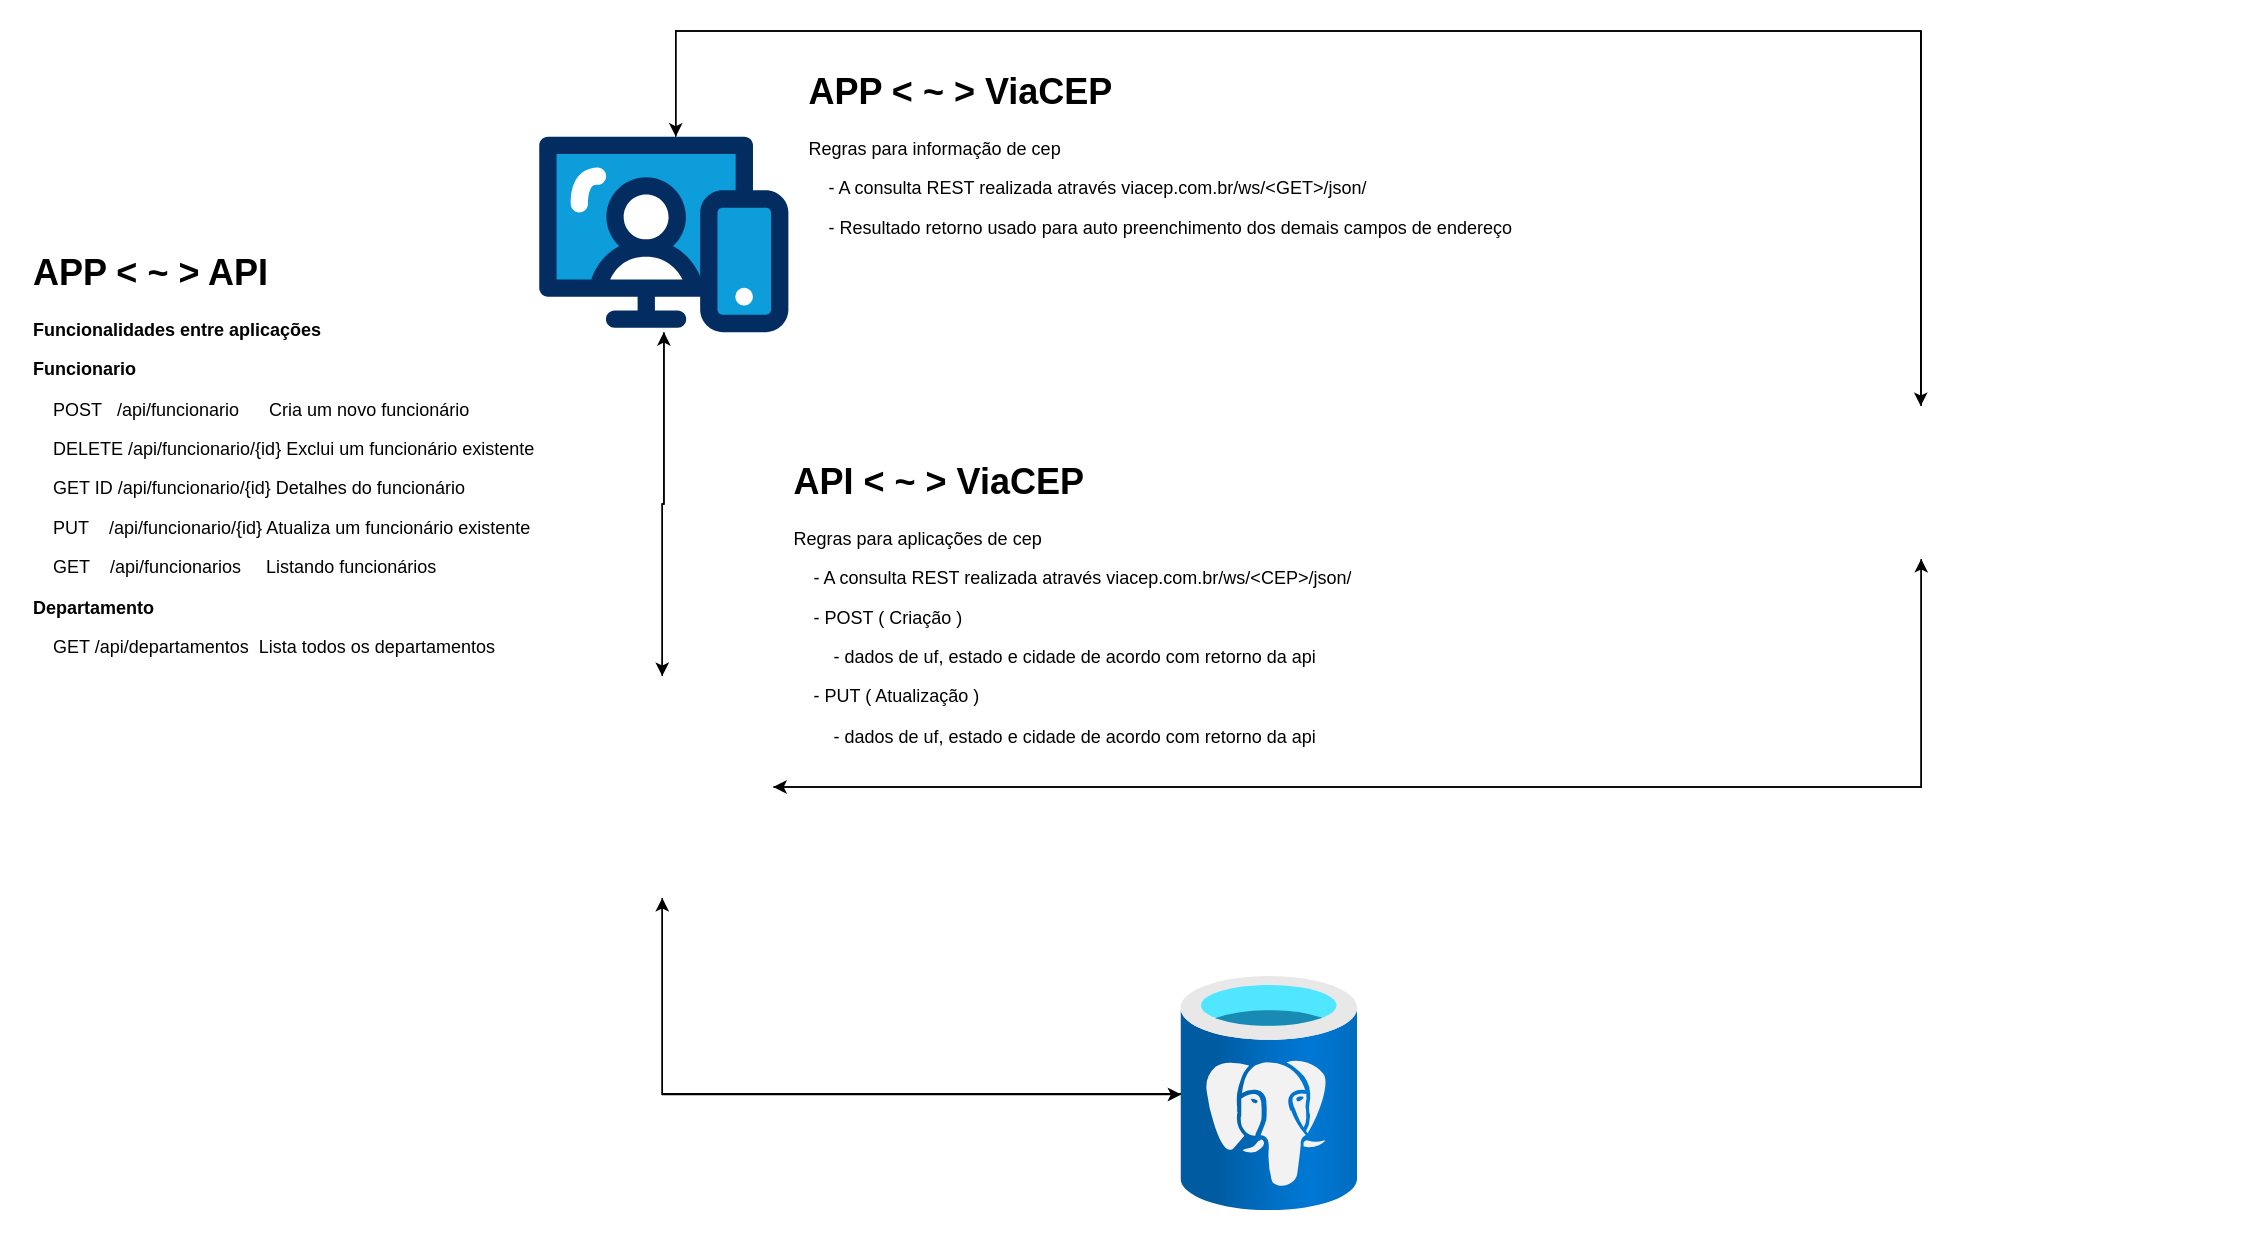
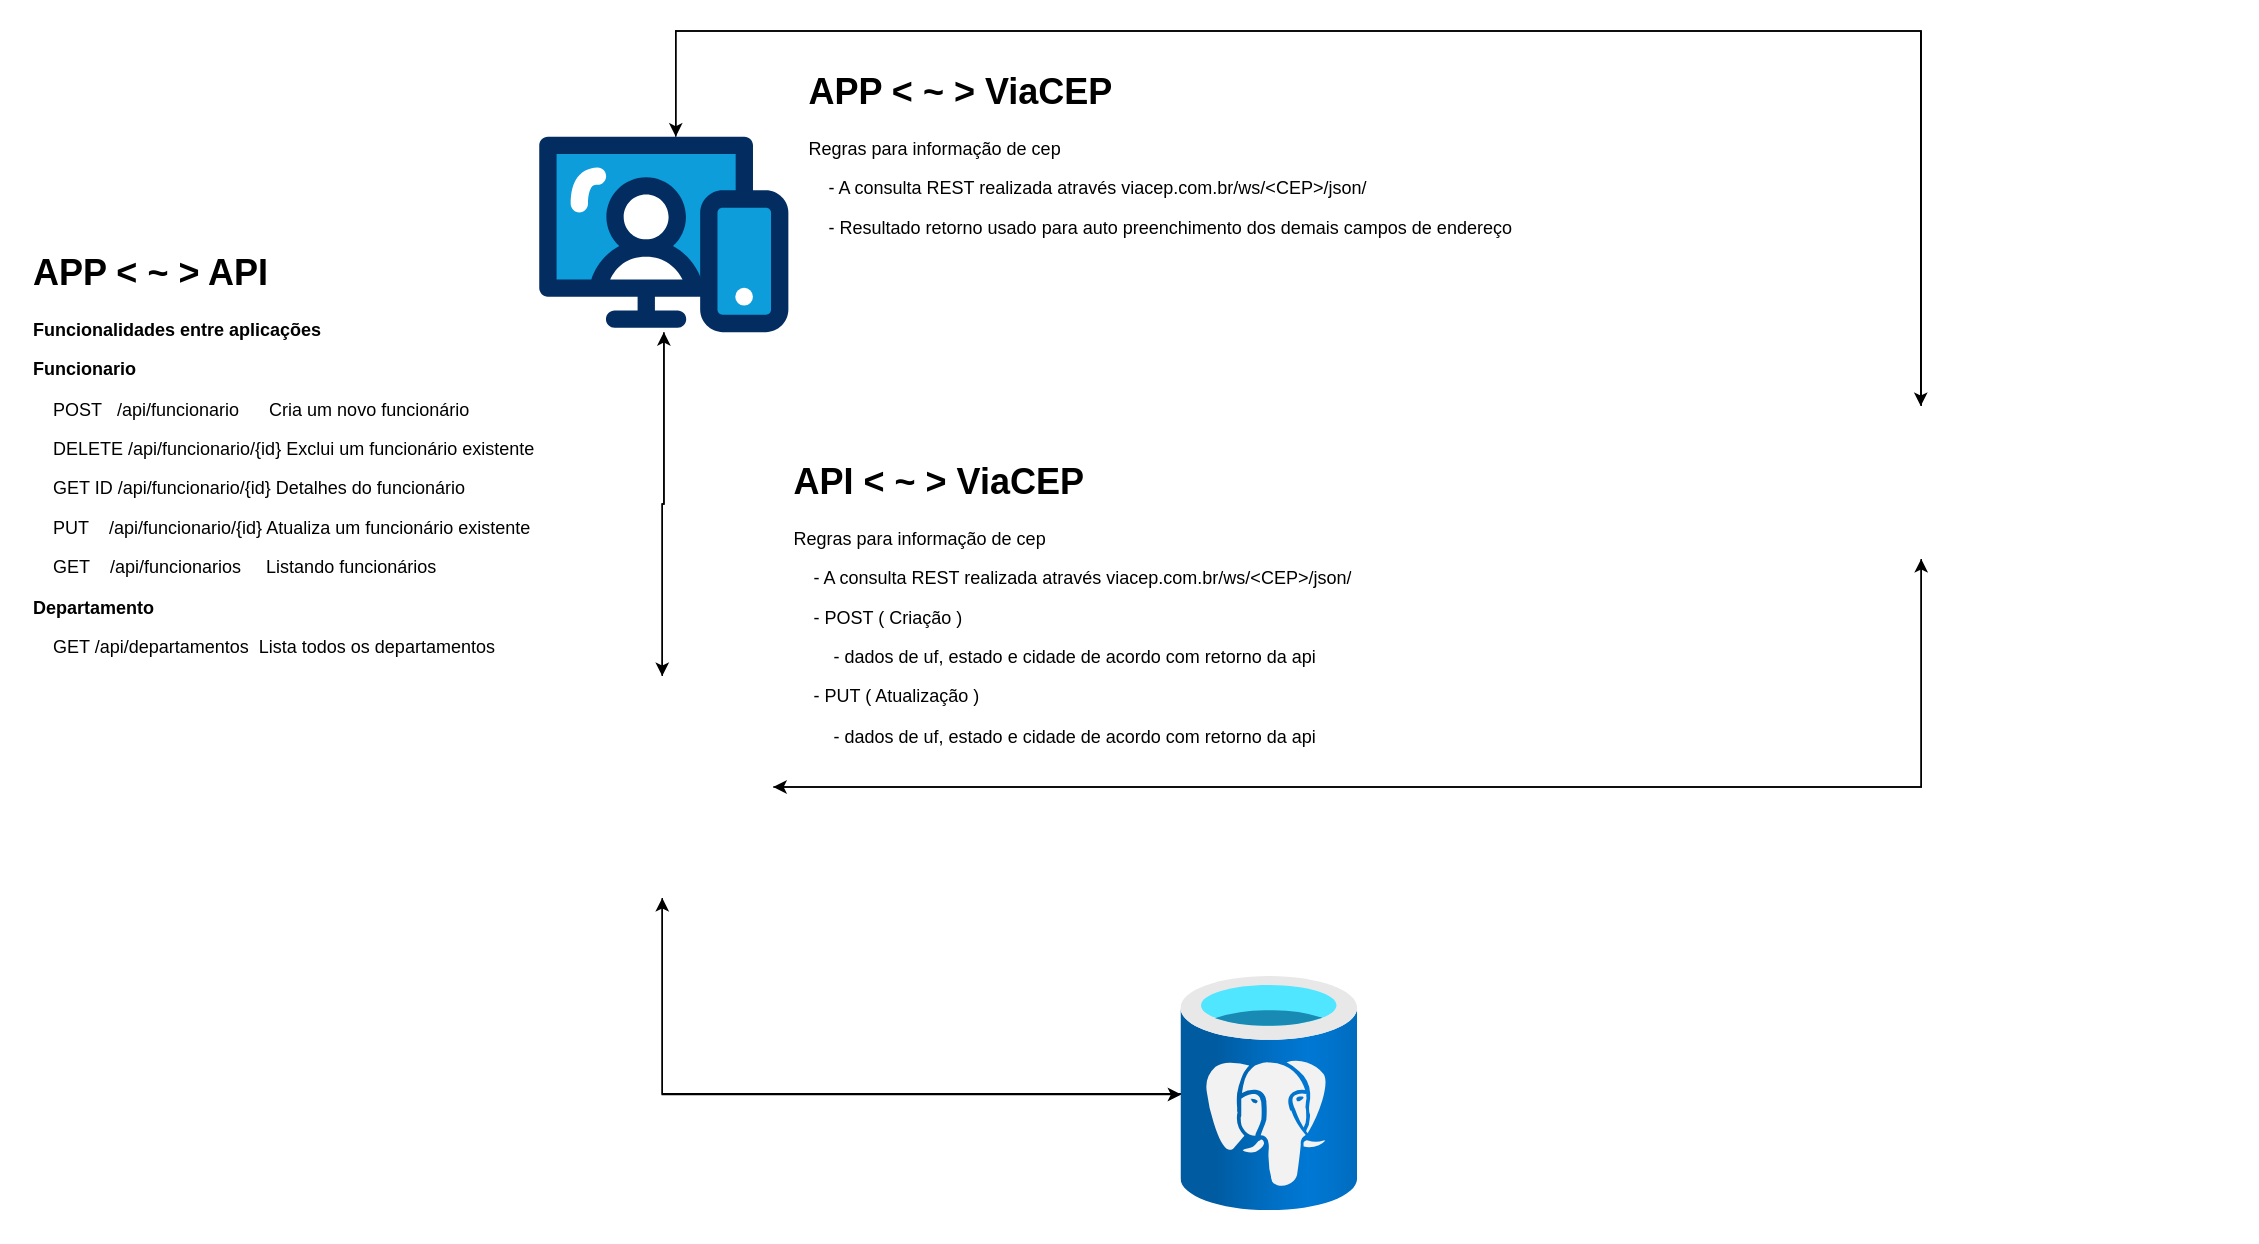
node "APP < ~ > ViaCEPRegras para informação de cep - A consulta REST realizada através viacep.com.br/ws/<GET>/json/ - Resultado retorno usado para auto preenchimento dos demais campos de endereço": label "APP < ~ > ViaCEPRegras para informação de cep - A consulta REST realizada através viacep.com.br/ws/<GET>/json/ - Resultado retorno usado para auto preenchimento dos demais campos de endereço" -> "APP < ~ > ViaCEPRegras para informação de cep - A consulta REST realizada através viacep.com.br/ws/<CEP>/json/ - Resultado retorno usado para auto preenchimento dos demais campos de endereço"
node "API < ~ > ViaCEPRegras para aplicações de cep - A consulta REST realizada através viacep.com.br/ws/<CEP>/json/ - POST ( Criação ) - dados de uf, estado e cidade de acordo com retorno da api - PUT ( Atualização ) - dados de uf, estado e cidade de acordo com retorno da api": label "API < ~ > ViaCEPRegras para aplicações de cep - A consulta REST realizada através viacep.com.br/ws/<CEP>/json/ - POST ( Criação ) - dados de uf, estado e cidade de acordo com retorno da api - PUT ( Atualização ) - dados de uf, estado e cidade de acordo com retorno da api" -> "API < ~ > ViaCEPRegras para informação de cep - A consulta REST realizada através viacep.com.br/ws/<CEP>/json/ - POST ( Criação ) - dados de uf, estado e cidade de acordo com retorno da api - PUT ( Atualização ) - dados de uf, estado e cidade de acordo com retorno da api"
